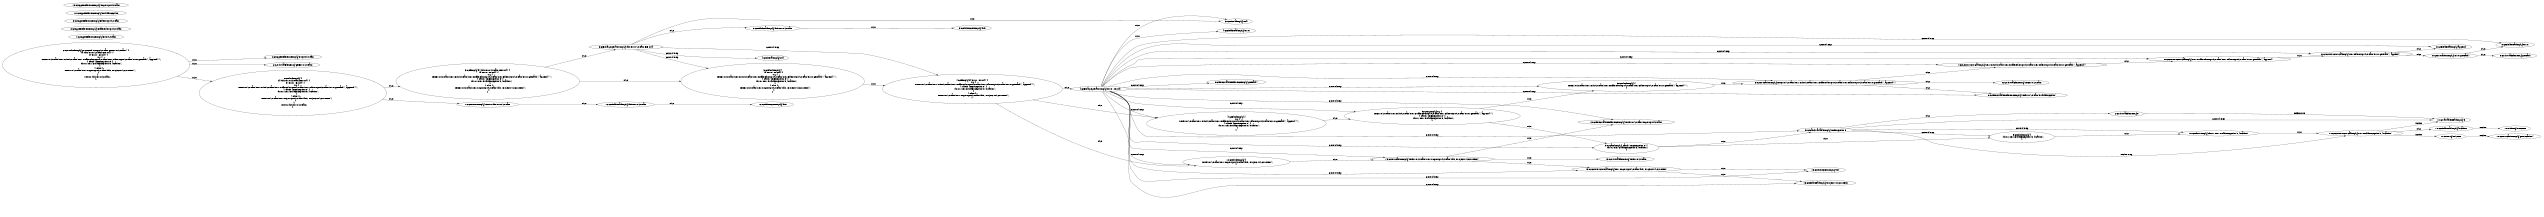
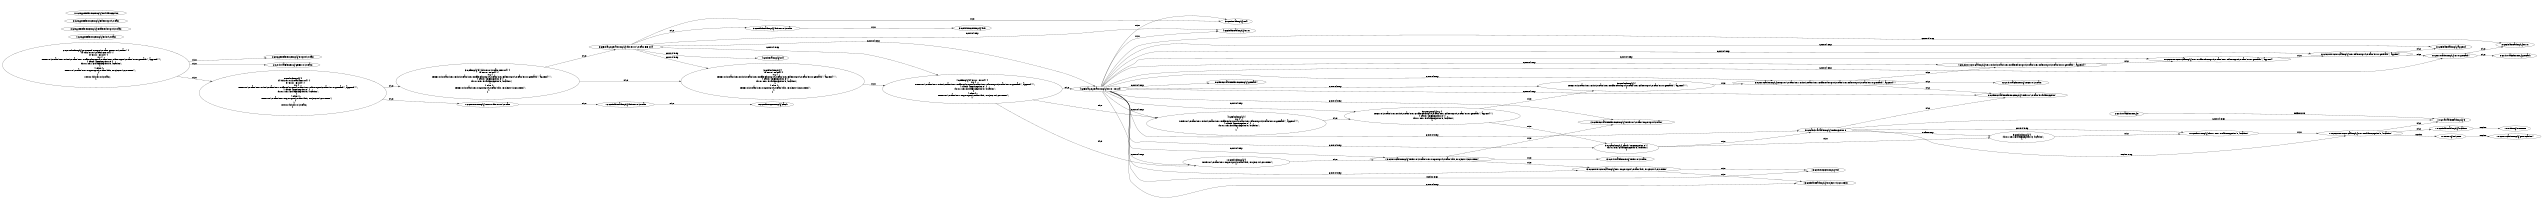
node "13:CtTypeReferenceImpl@LogOutputStream": removed
edge "3:CtBinaryOperatorImpl@this.errorStream == null" -> "4:CtFieldReadImpl@error": added, label "Control Dep"
edge "3:CtBinaryOperatorImpl@this.errorStream == null" -> "4:CtBinaryOperatorImpl@error != null": added, label "Control Dep"
edge "4:CtBinaryOperatorImpl@error != null" -> "8:CtInvocationImpl@error.getPath()": added, label "Control Dep"
node "16:CtThisAccessImpl@this": label "16:CtThisAccessImpl@this" -> "16:CtThisAccessImpl@catch"
edge "9:CtCatchVariableImpl@IOException e" -> "2:CtVirtualElement@e": now "9:CtCatchVariableImpl@IOException e" -> "6:CtExecutableReferenceImpl@setErrorStream(BuildException)"
edge "10:CtConstructorCallImpl@new BuildException(e, location)" -> "10:CtVariableReadImpl@e": label "Action" -> "AST"
edge "9:CtCatchVariableImpl@IOException e" -> "9:CtBlockImpl@{ throw new BuildException(e, location); }": label "Control Dep" -> "Define Dep"
edge "4:CtBinaryOperatorImpl@error != null" -> "13:CtThisAccessImpl@this": label "Control Dep" -> "Action Dep"
